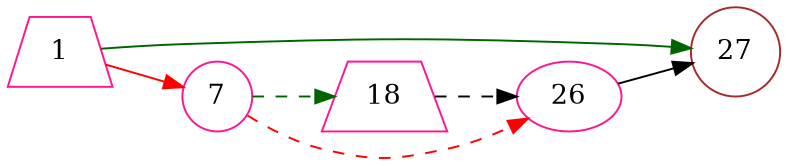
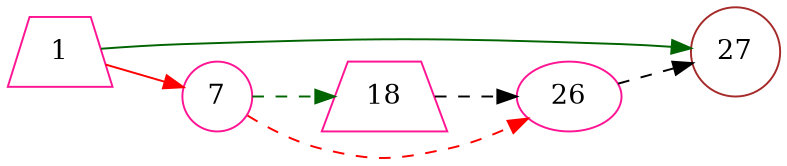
edge "26" -> "27": style solid -> dashed
